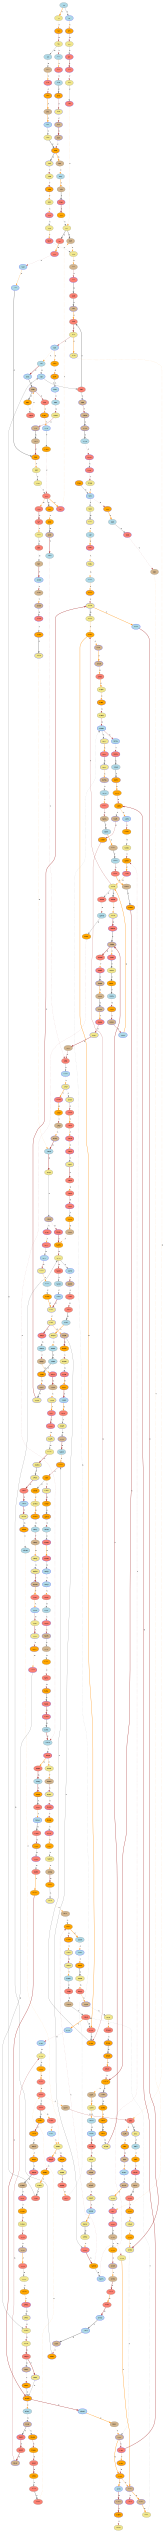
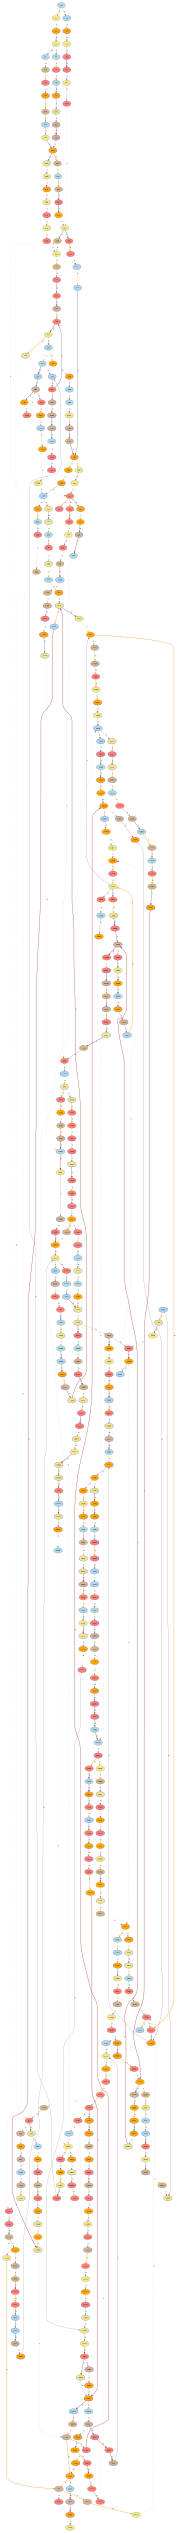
node "S44": added
edge "S147" -> "S157": style dotted -> bold
edge "S437" -> "S439": reversed
